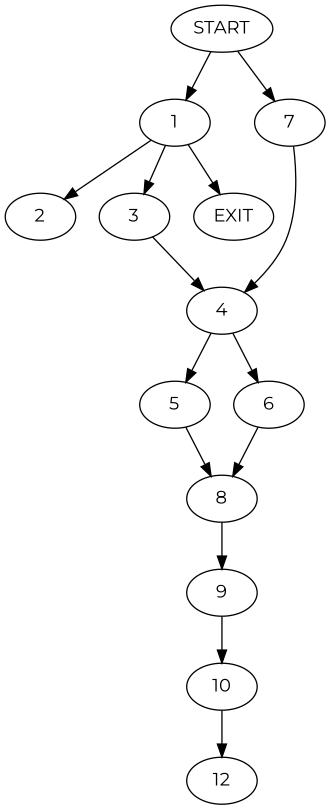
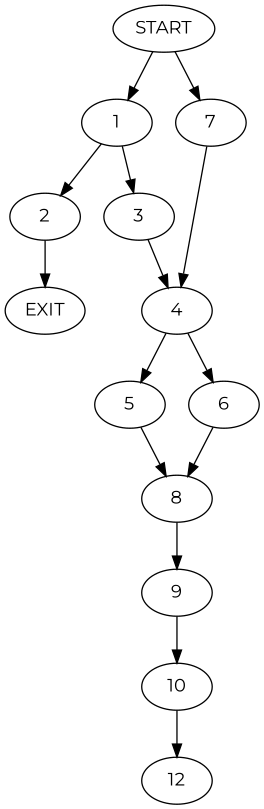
edge "1" -> "EXIT": now "2" -> "EXIT"
